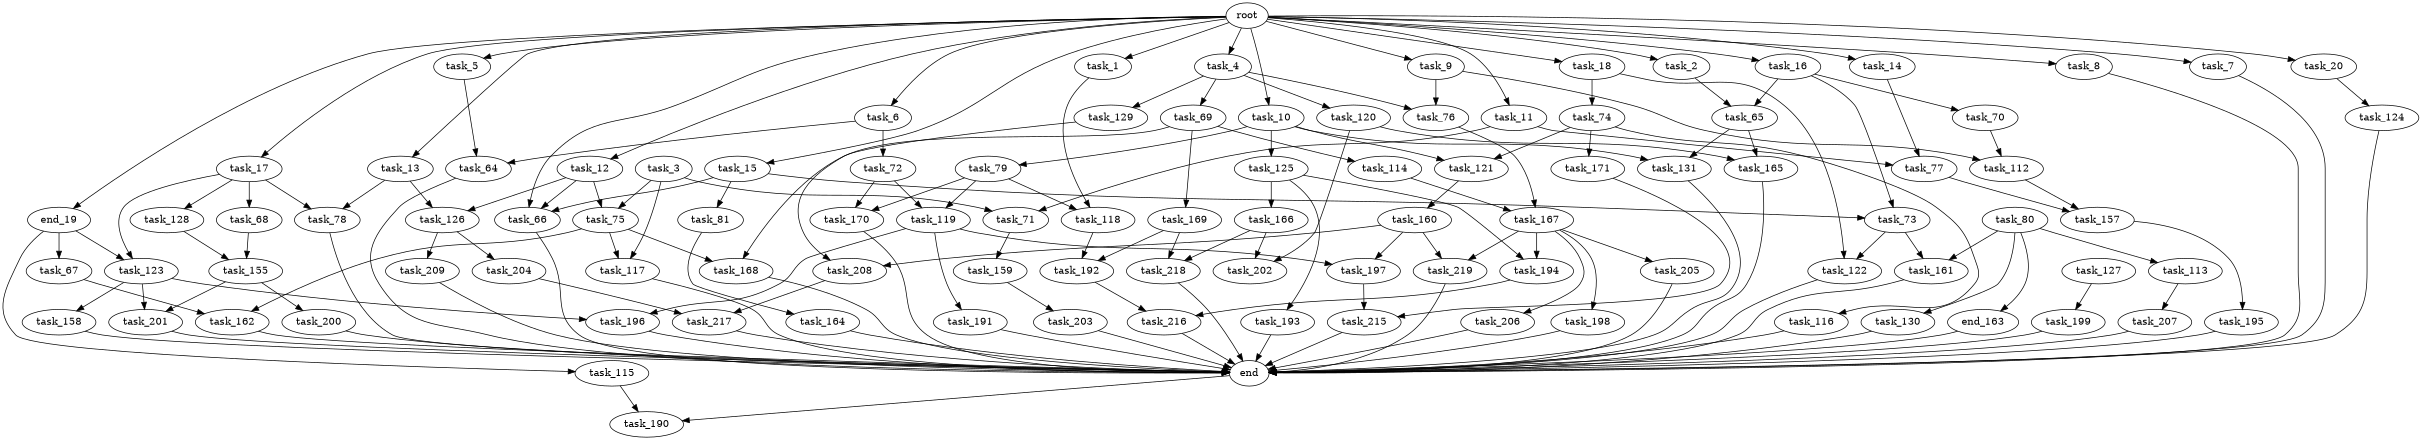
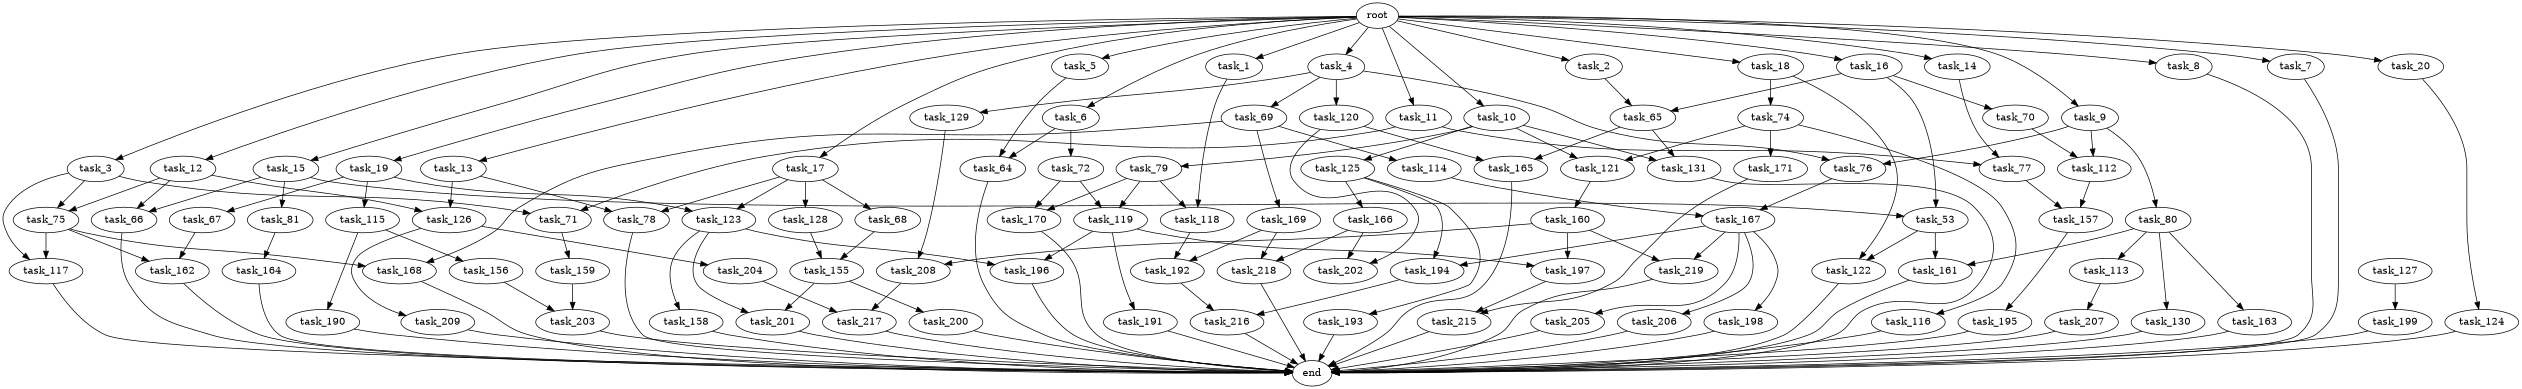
edge "root" -> "task_66": now "root" -> "task_3"
edge "task_9" -> "task_80": added
node "end_19": label "end_19" -> "task_19"
node "task_73": label "task_73" -> "task_53"
node "task_156": added
node "end_163": label "end_163" -> "task_163"
edge "end" -> "task_190": reversed
